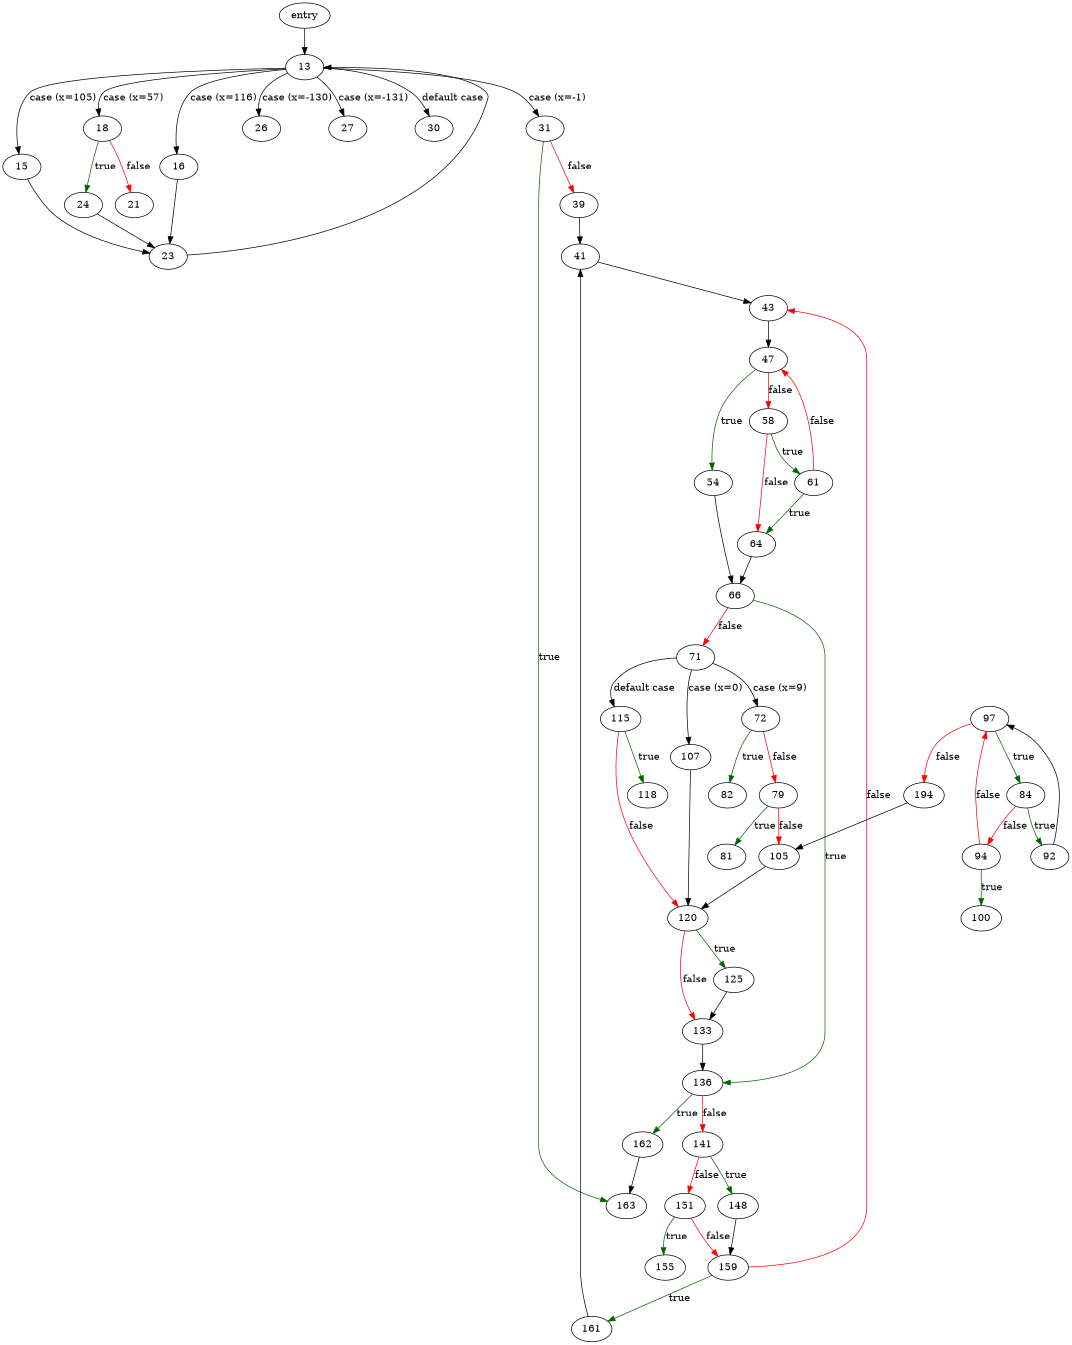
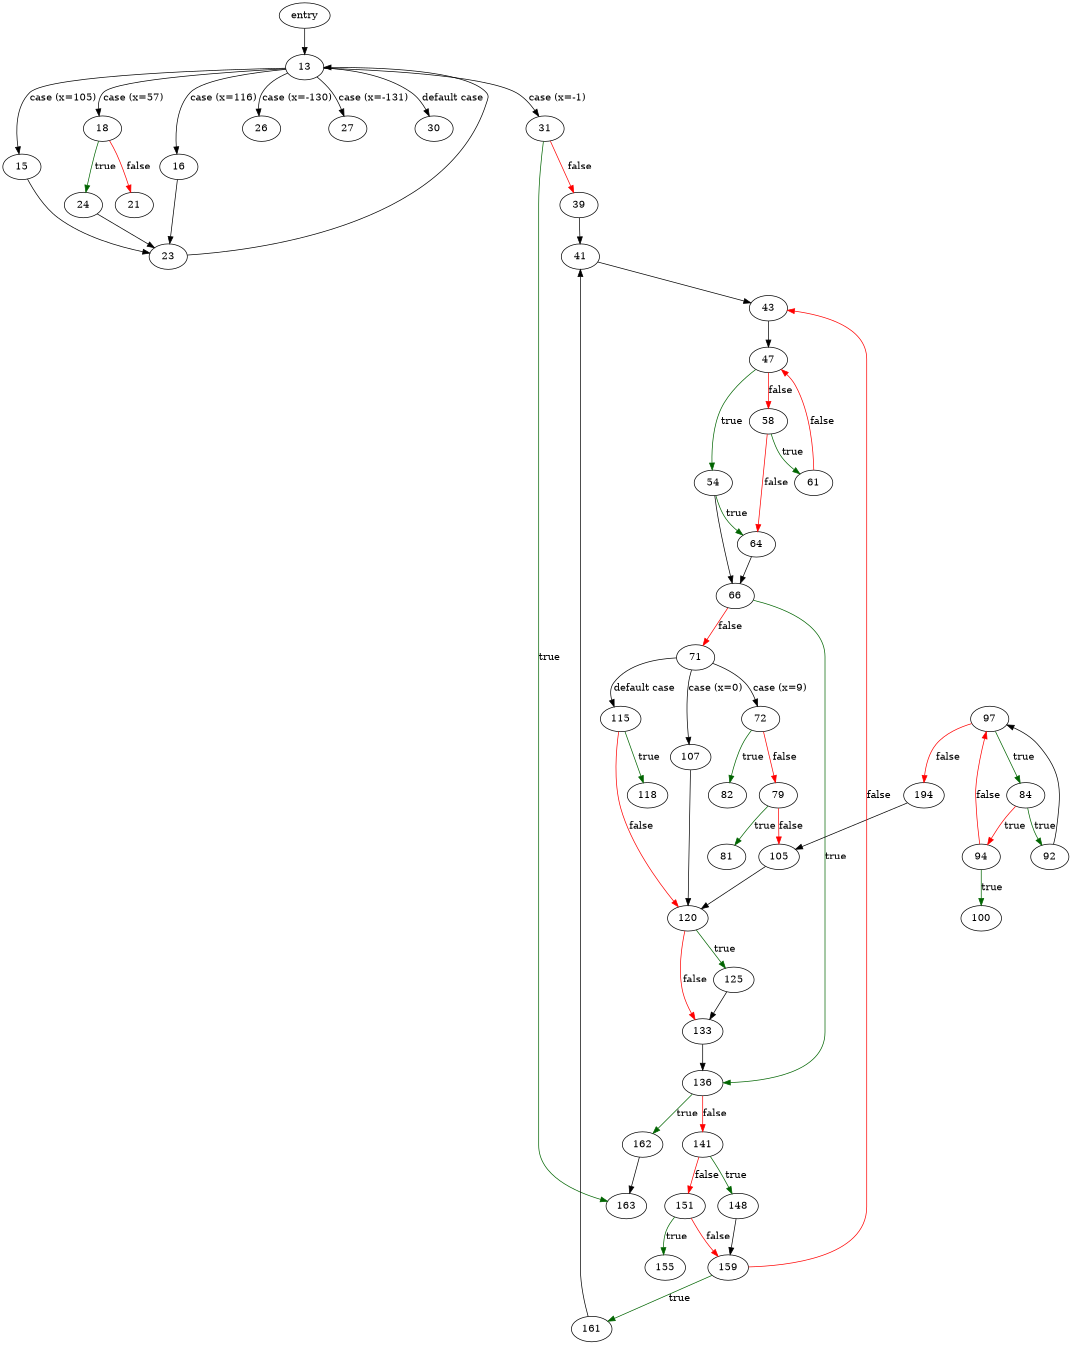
edge "61" -> "64": now "54" -> "64"
edge "84" -> "94": label "false" -> "true"
